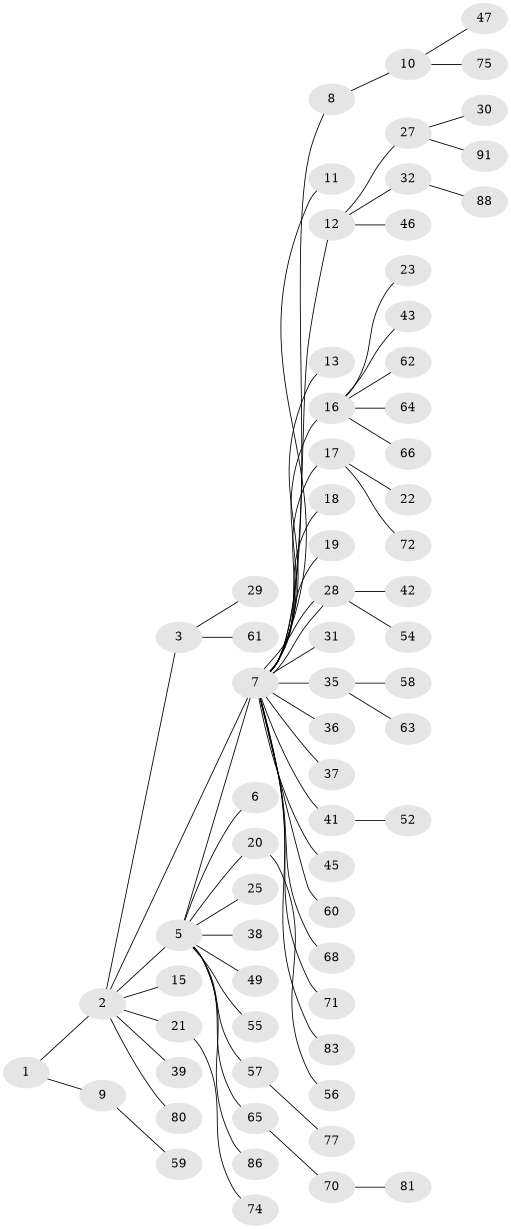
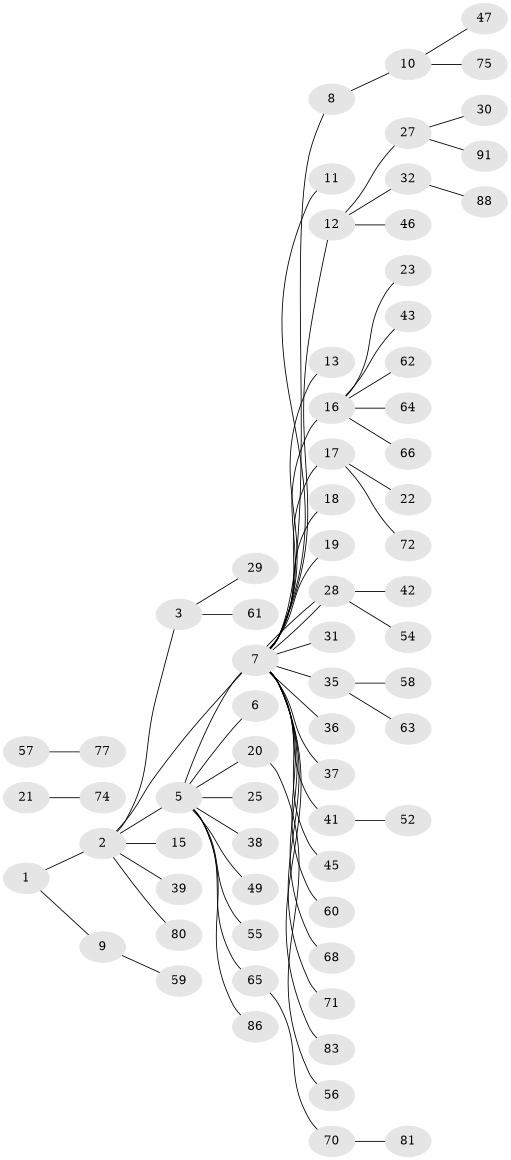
edge "2" -- "21": removed
edge "5" -- "57": removed
